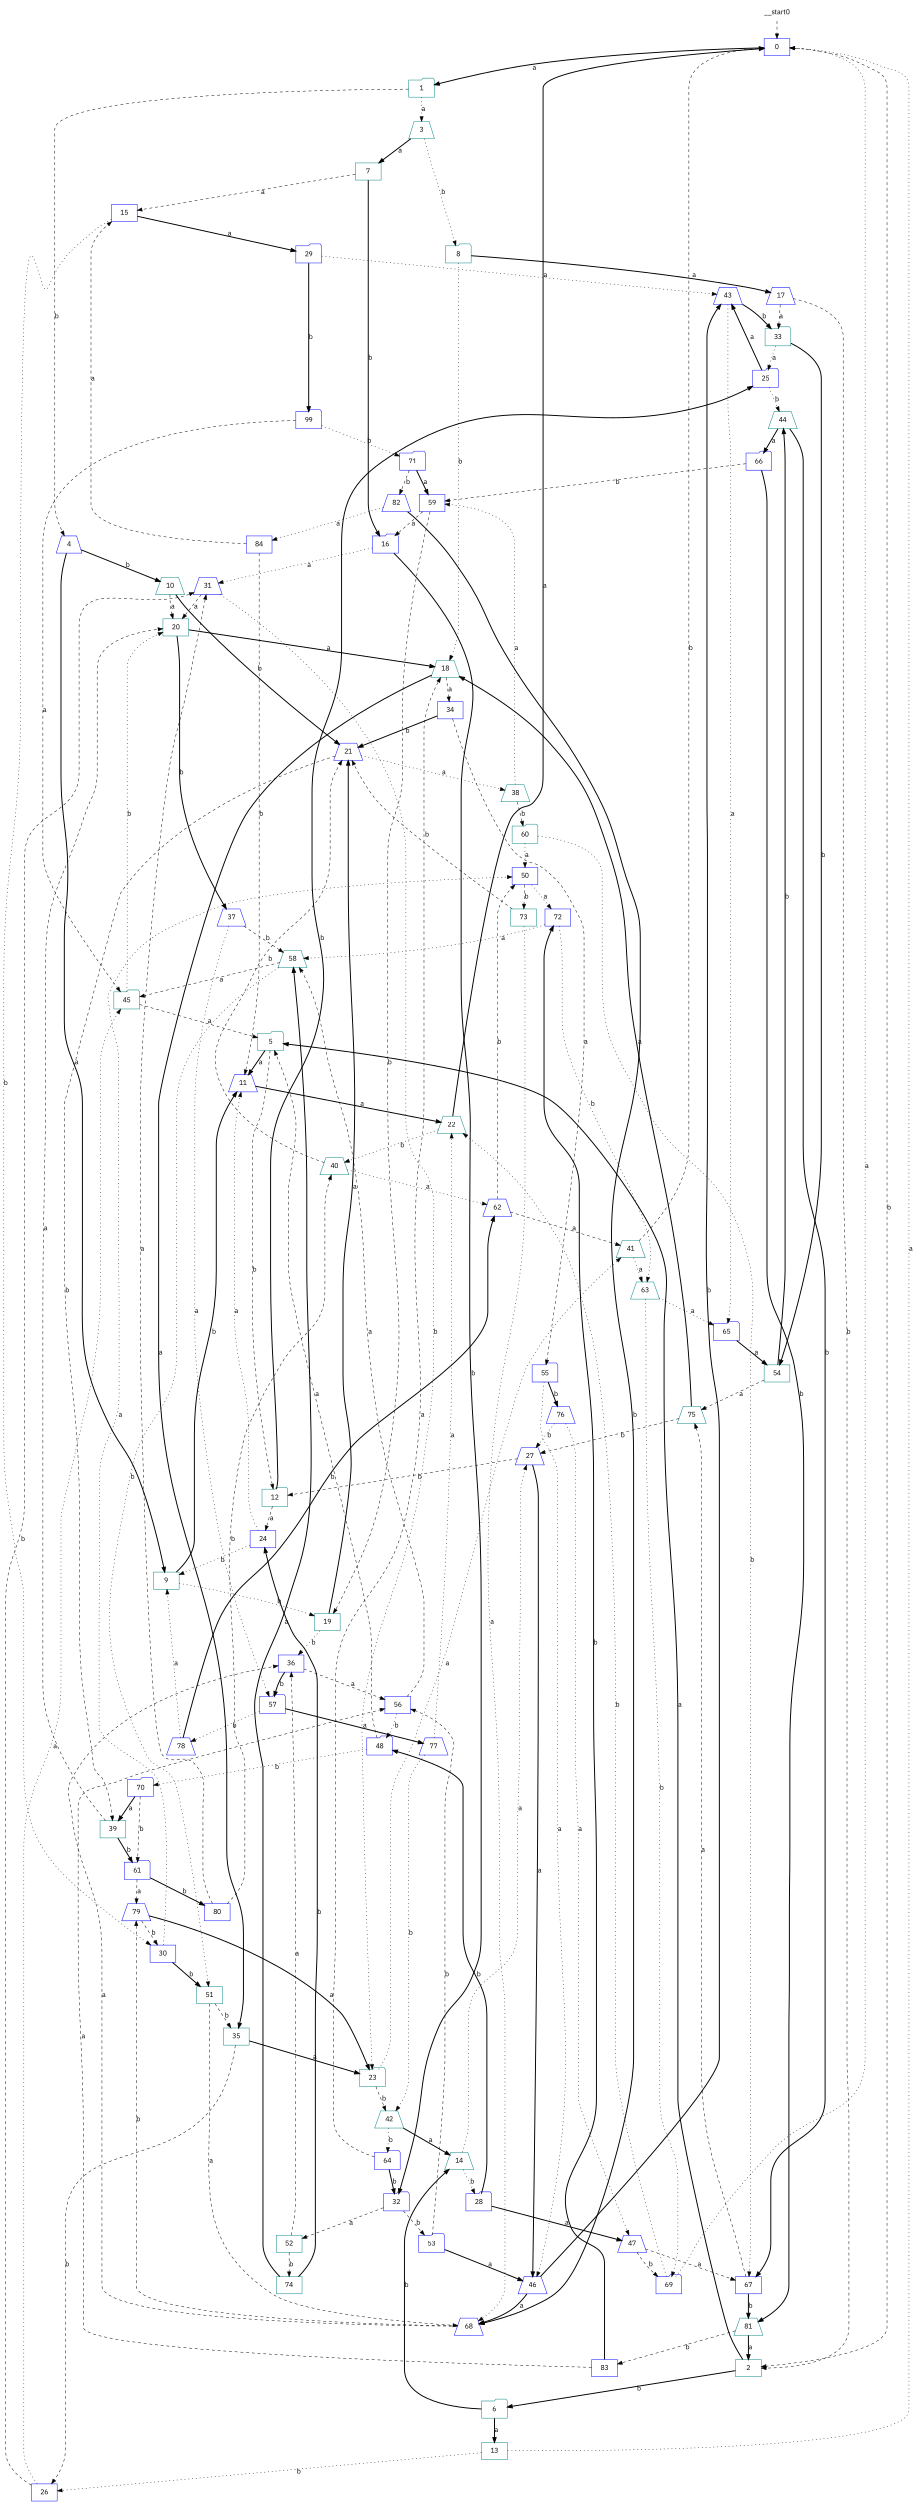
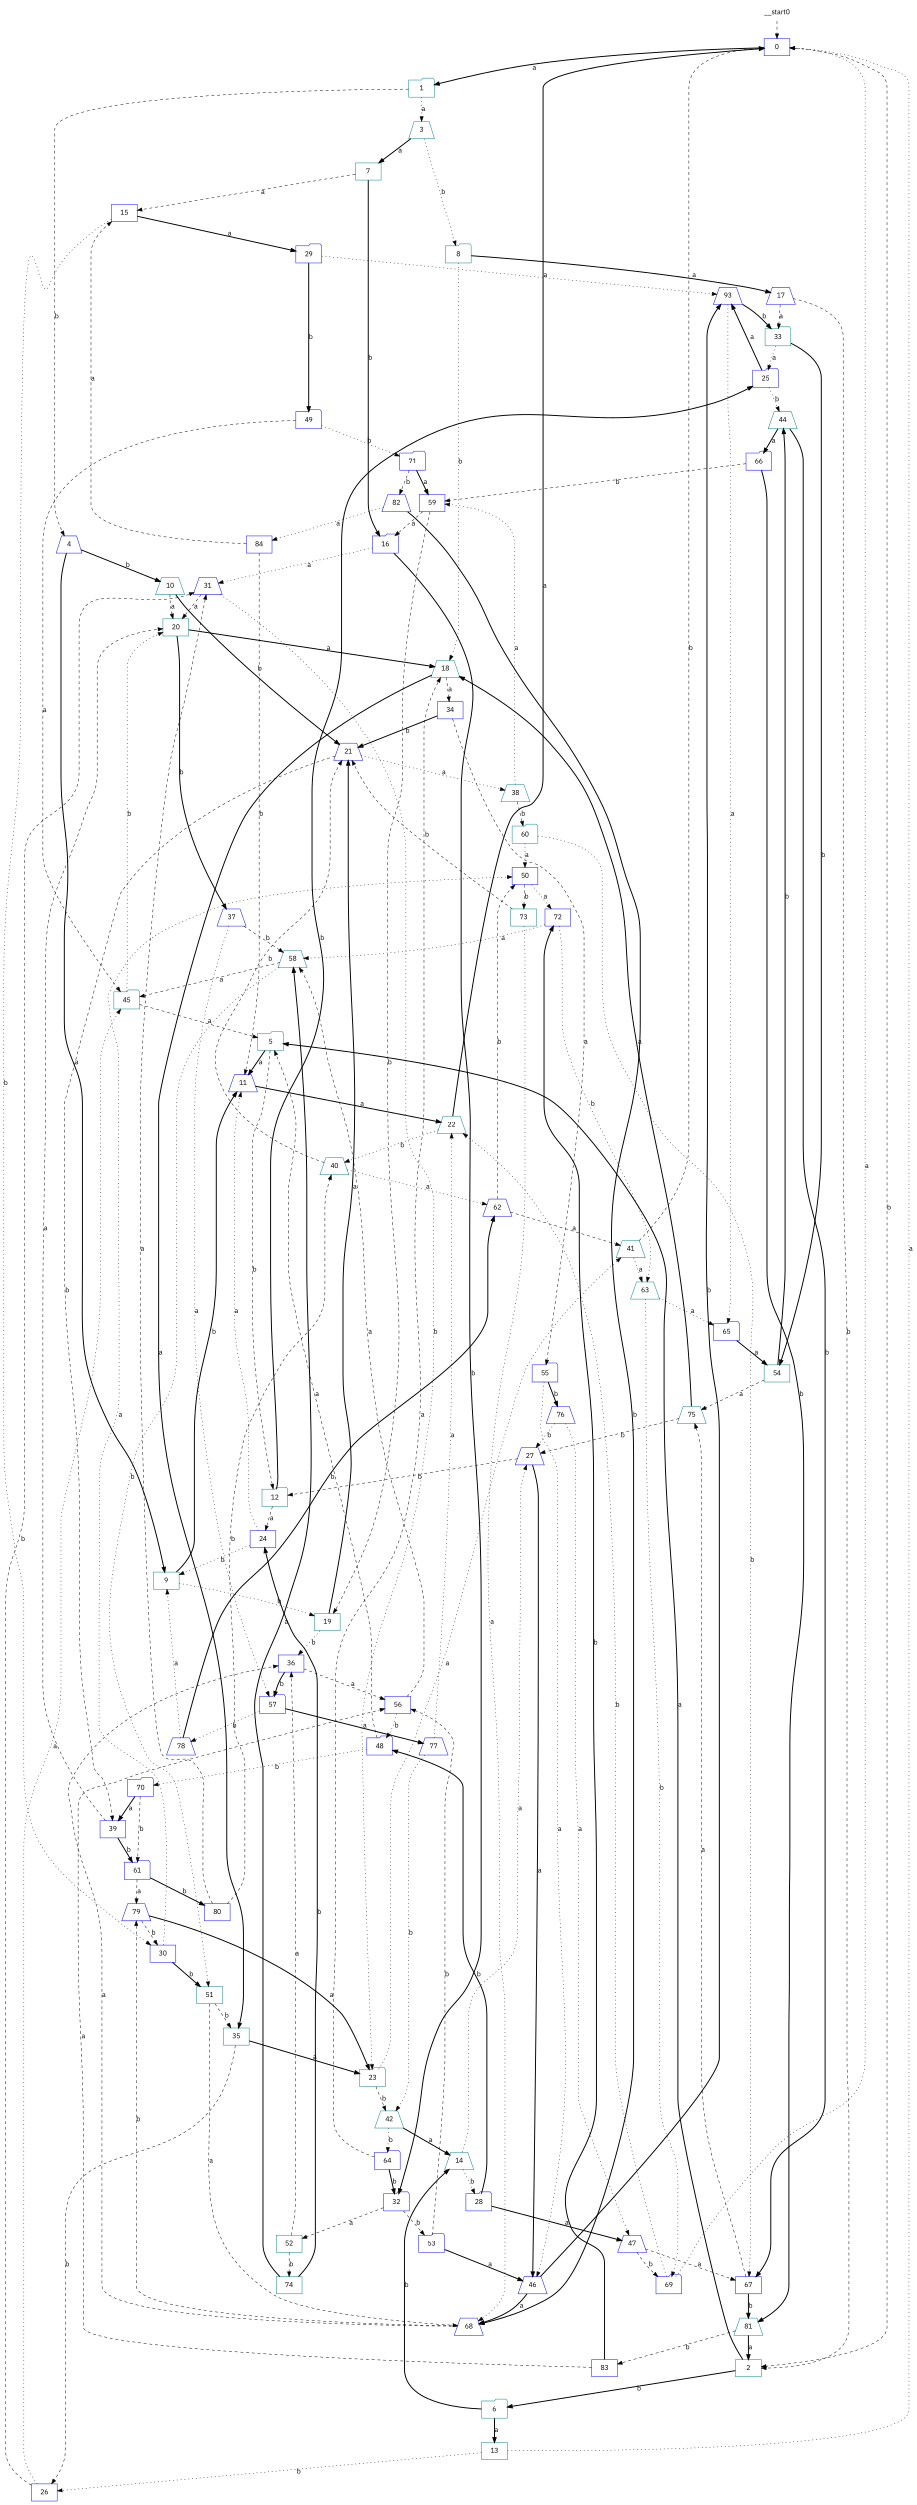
node "43": label "43" -> "93"
node "99": label "99" -> "49"
node "39": color teal -> blue
